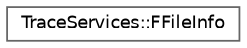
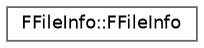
node "TraceServices::FFileInfo": label "TraceServices::FFileInfo" -> "FFileInfo::FFileInfo"
